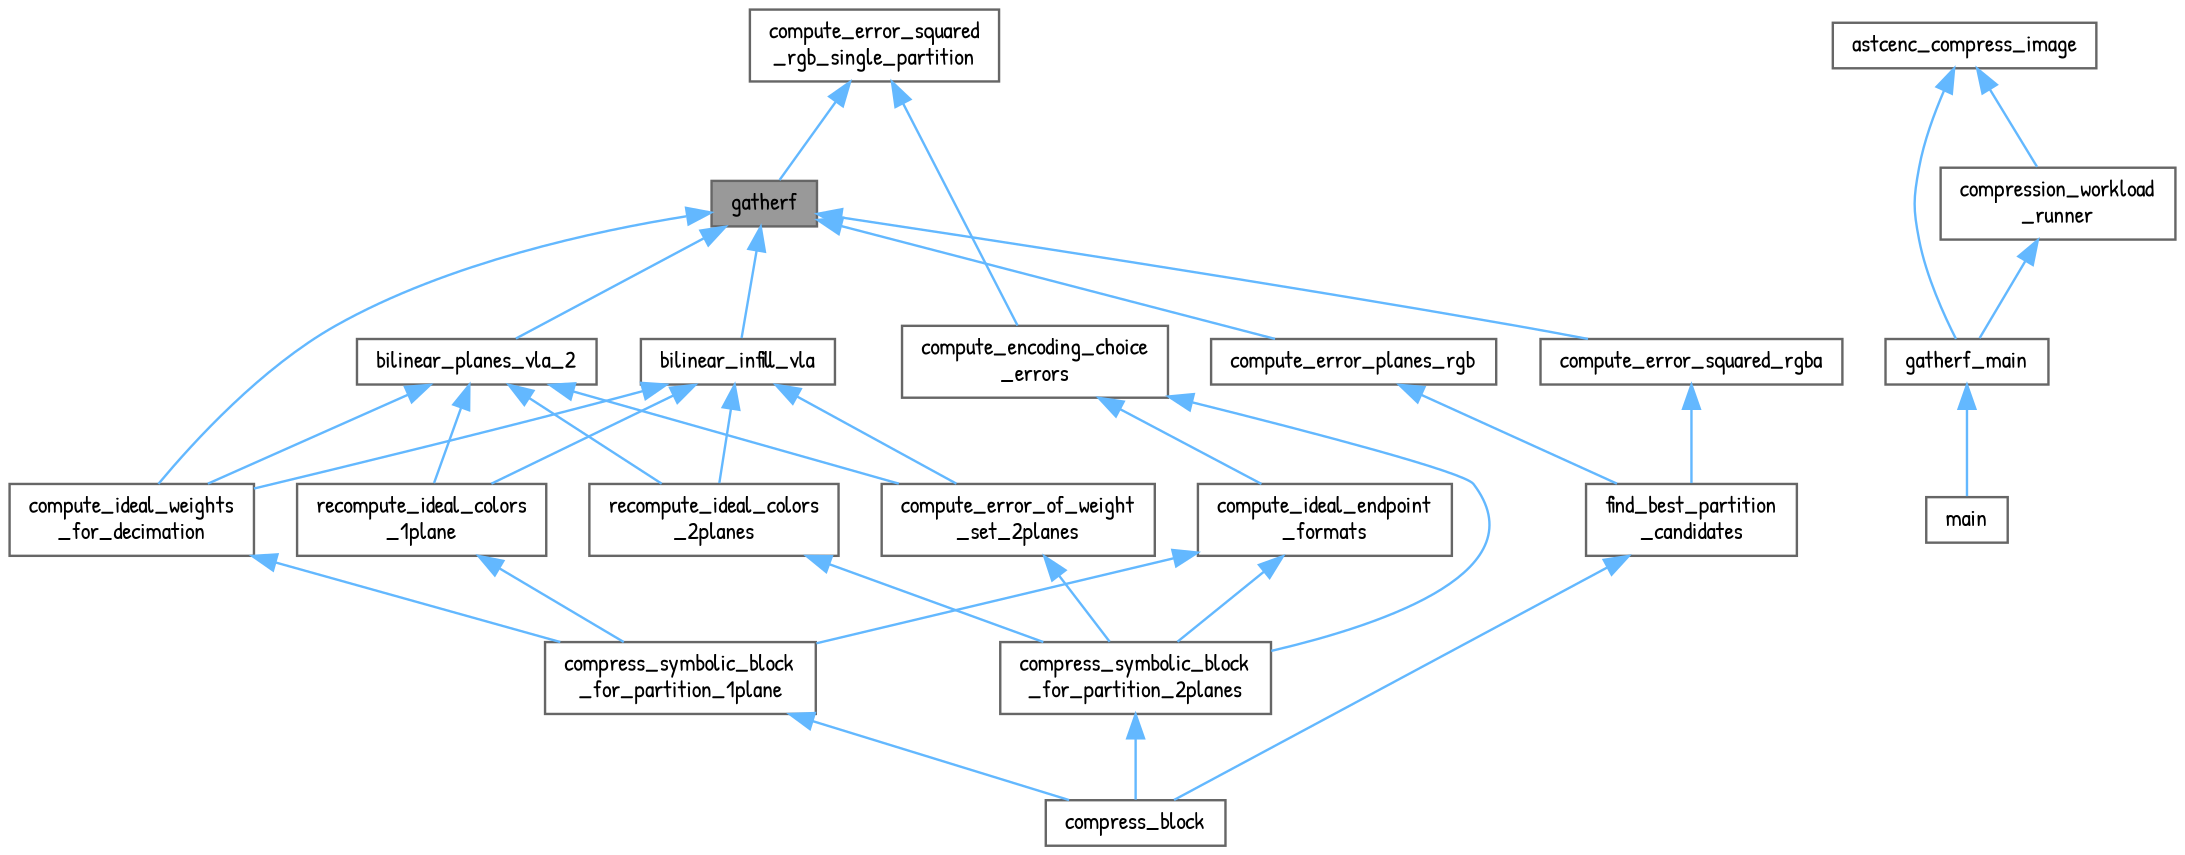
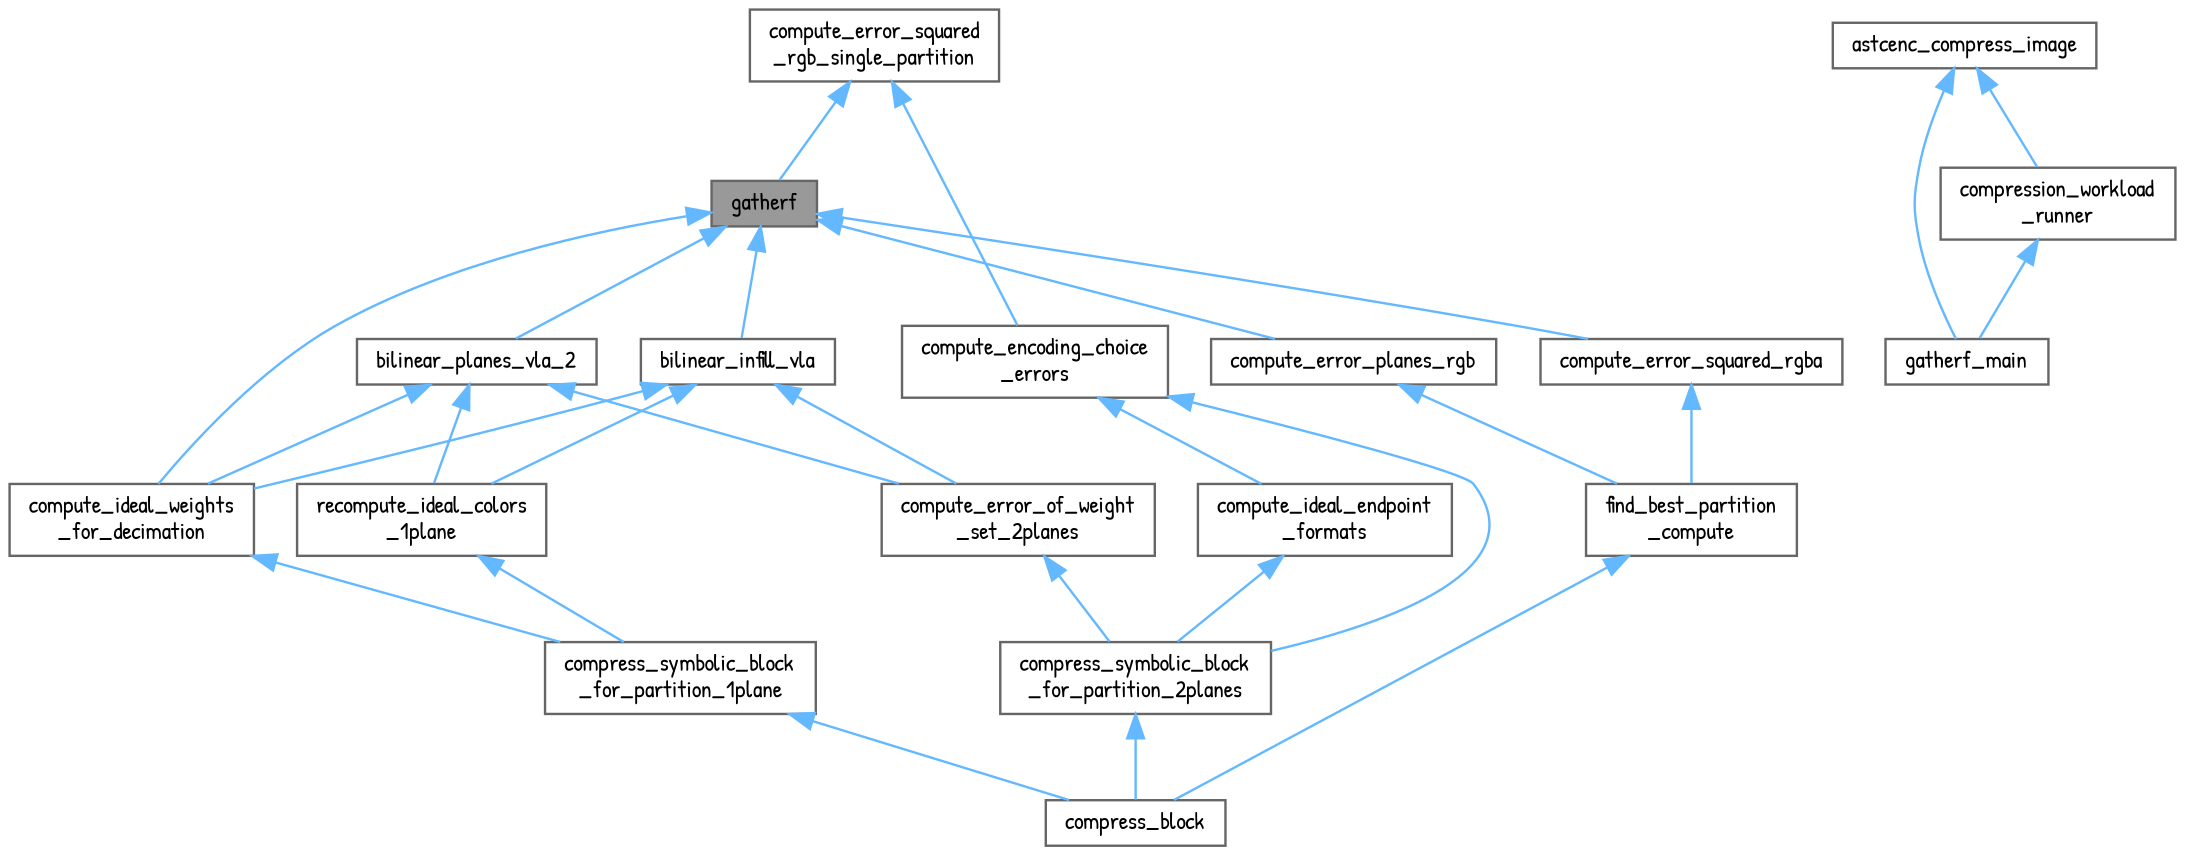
node "recompute_ideal_colors _2planes": removed
node "find_best_partition _candidates": label "find_best_partition _candidates" -> "find_best_partition _compute"
node "main": removed
edge "compress_symbolic_block _for_partition_1plane" -> "compute_ideal_endpoint _formats": removed
